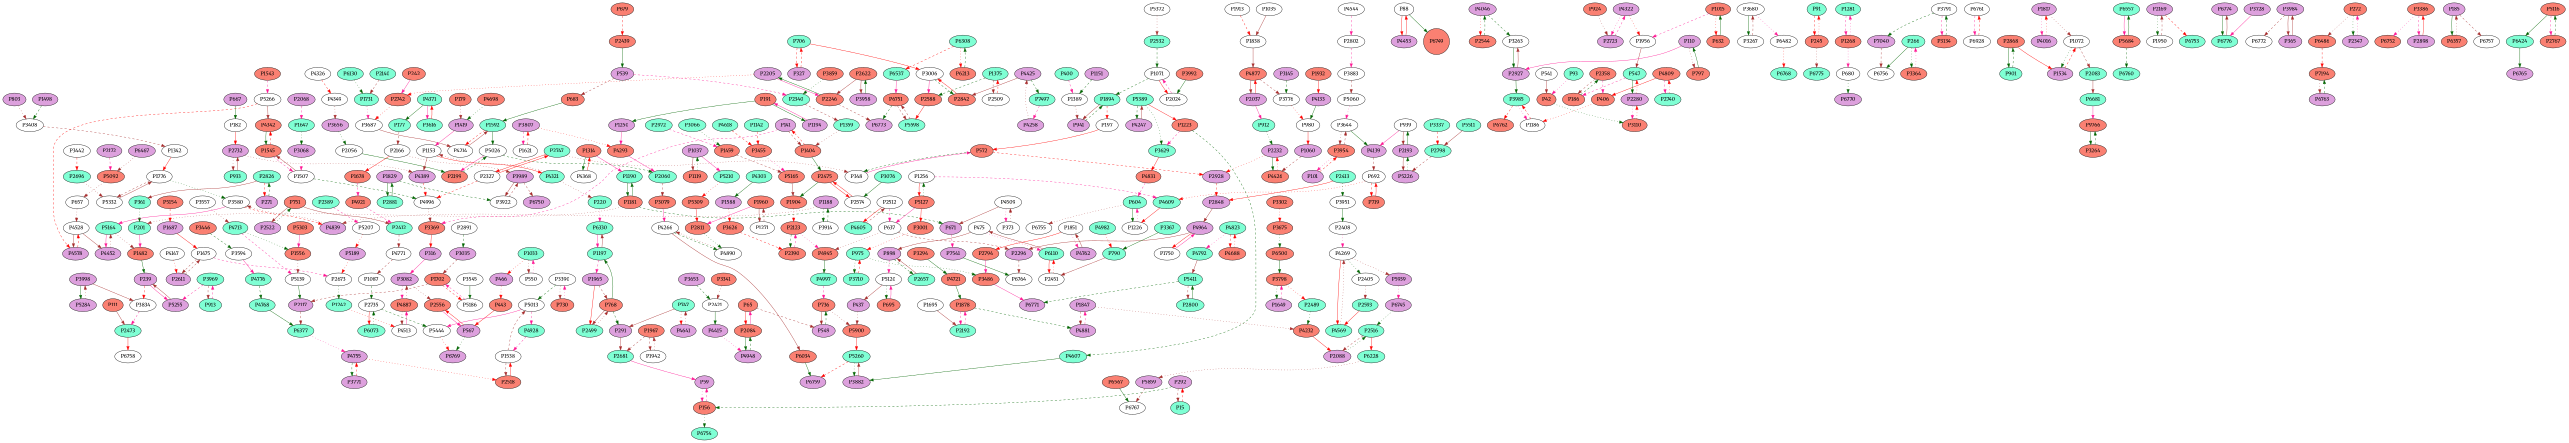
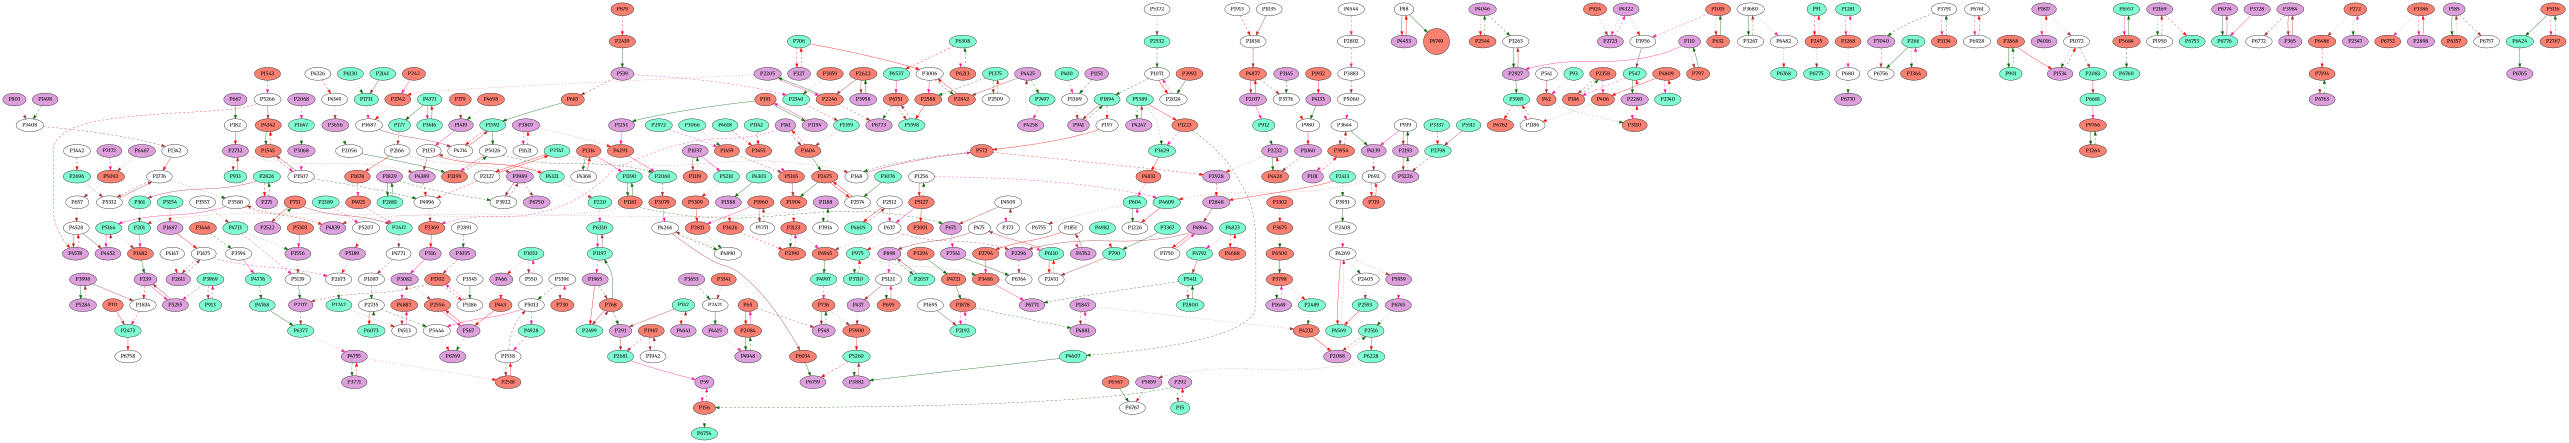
edge "P6308" -> "P6213": color red -> deeppink
edge "P2140" -> "P1731": style dashed -> solid
node "P5154": fillcolor salmon -> aquamarine
node "P1556": fillcolor salmon -> plum
